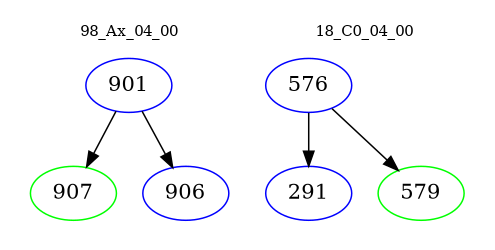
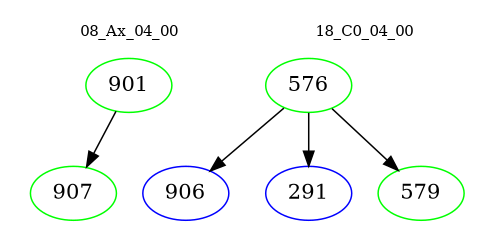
cluster "98_Ax_04_00": label "98_Ax_04_00" -> "08_Ax_04_00"
node "901": color blue -> green
node "576": color blue -> green
edge "901" -> "906": now "576" -> "906"
